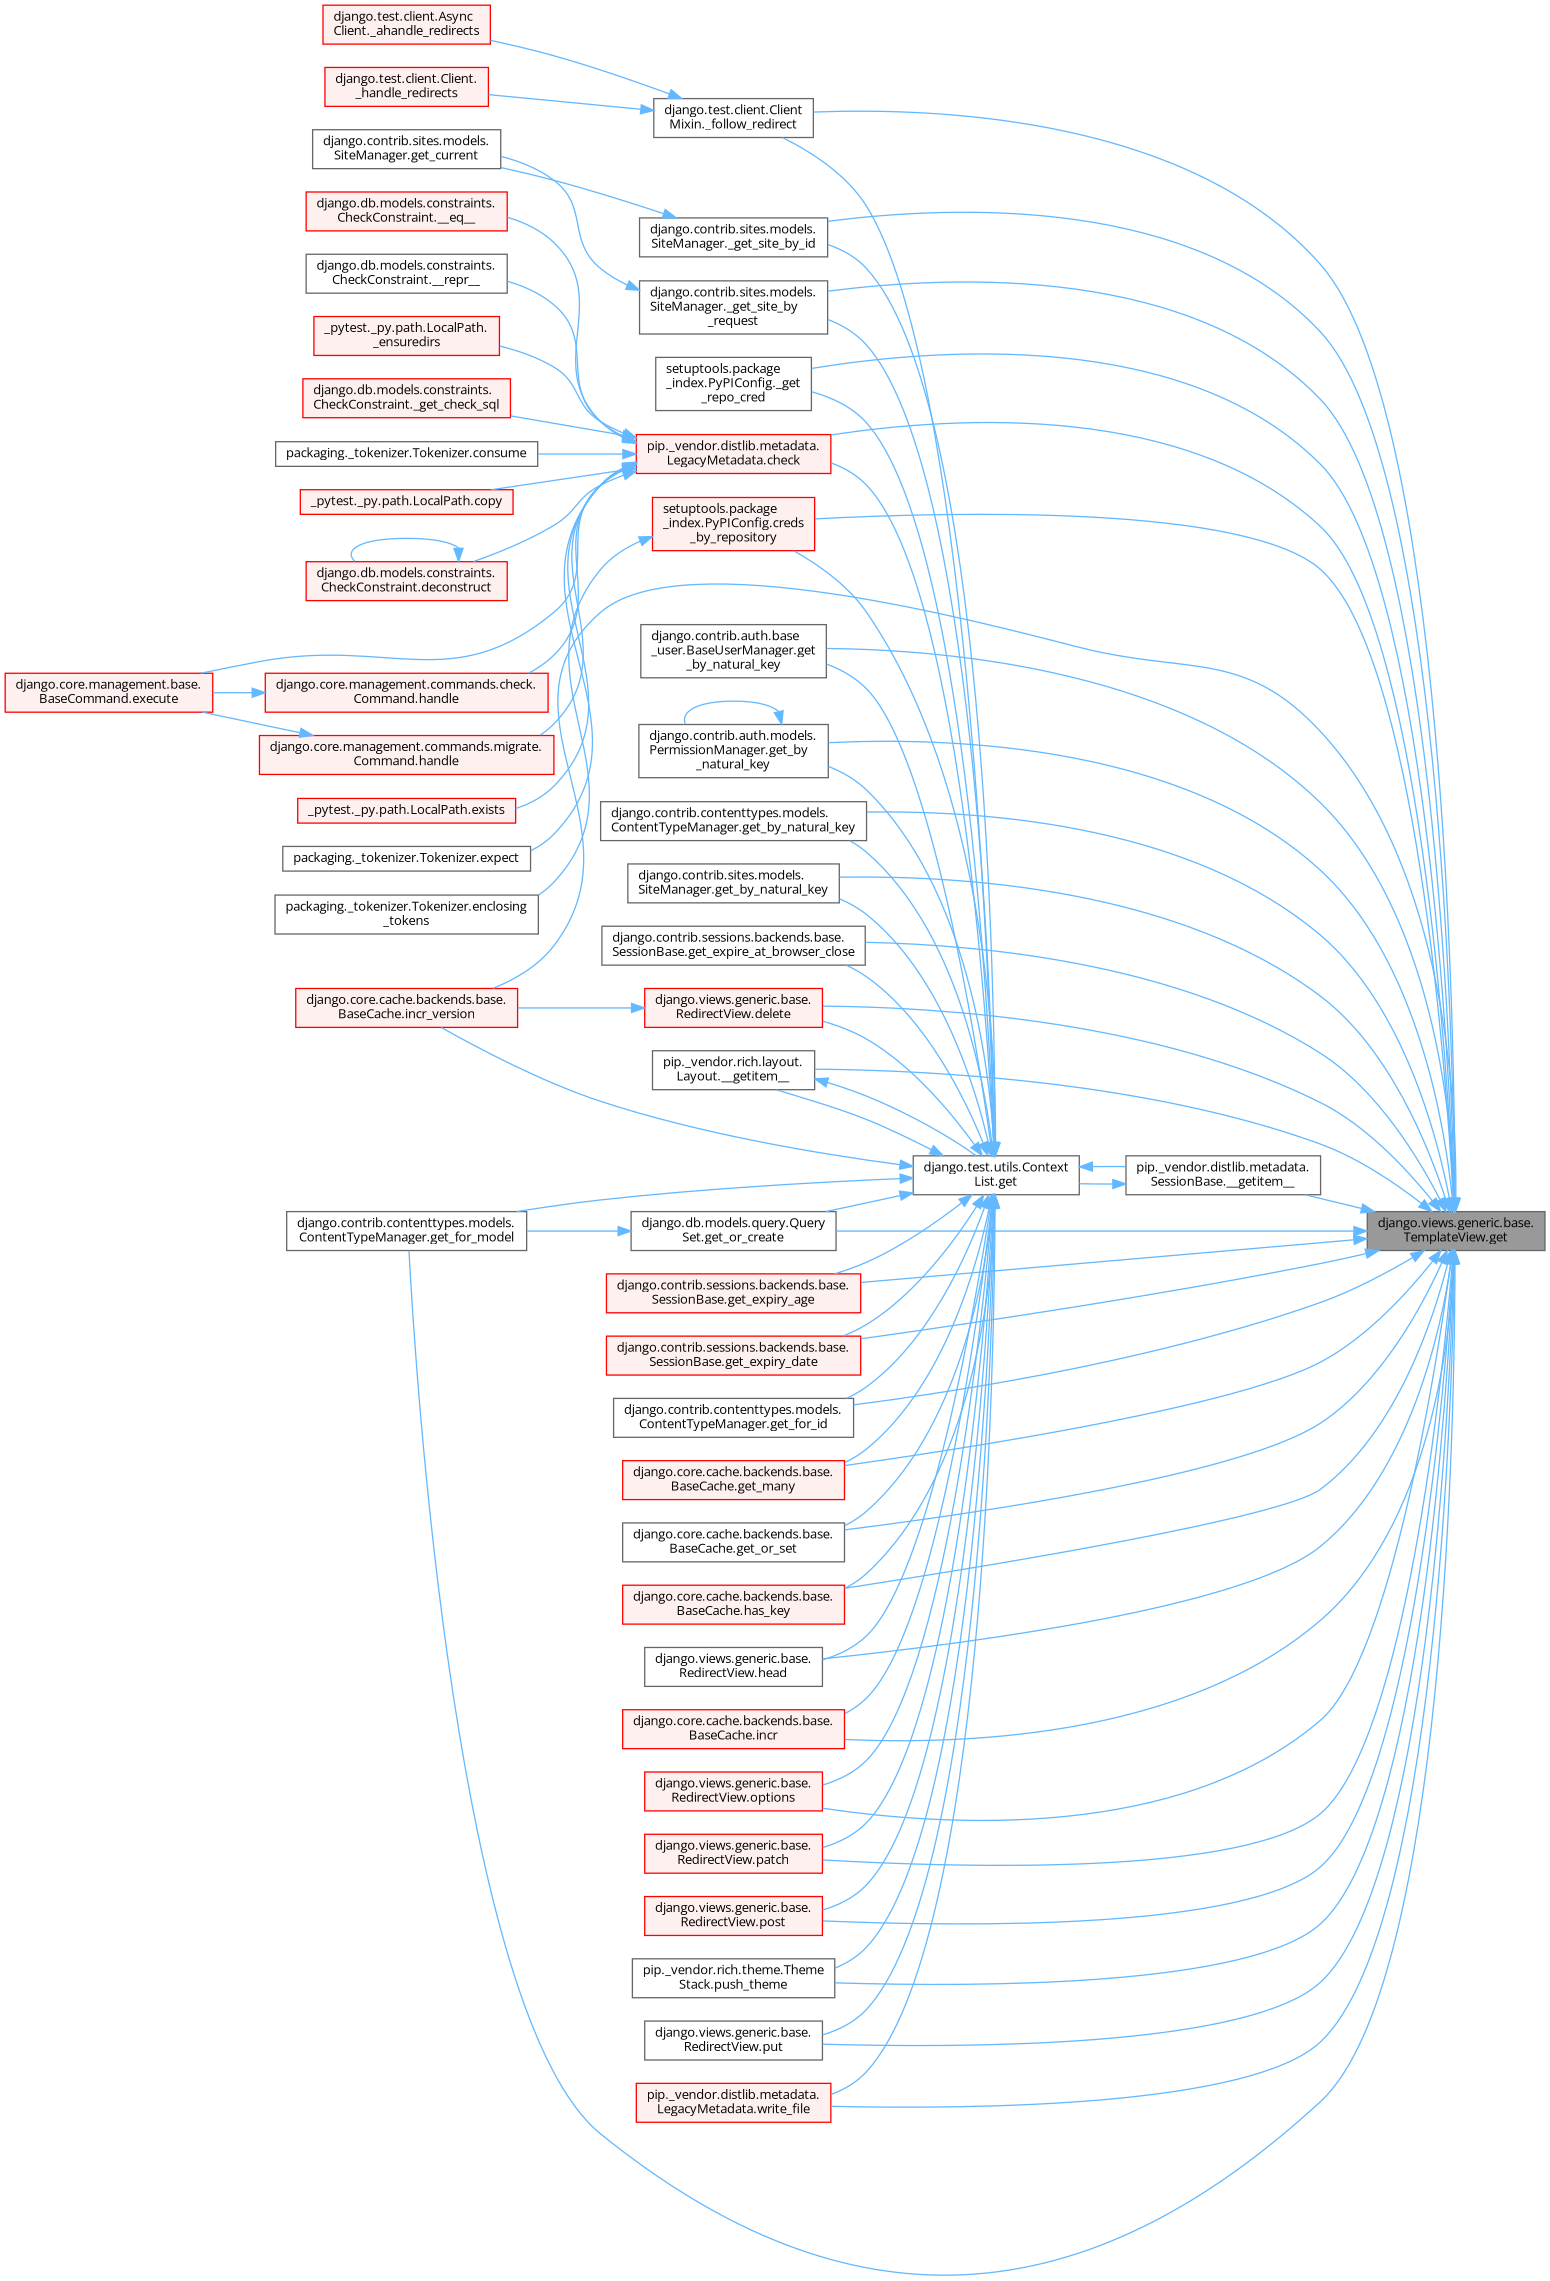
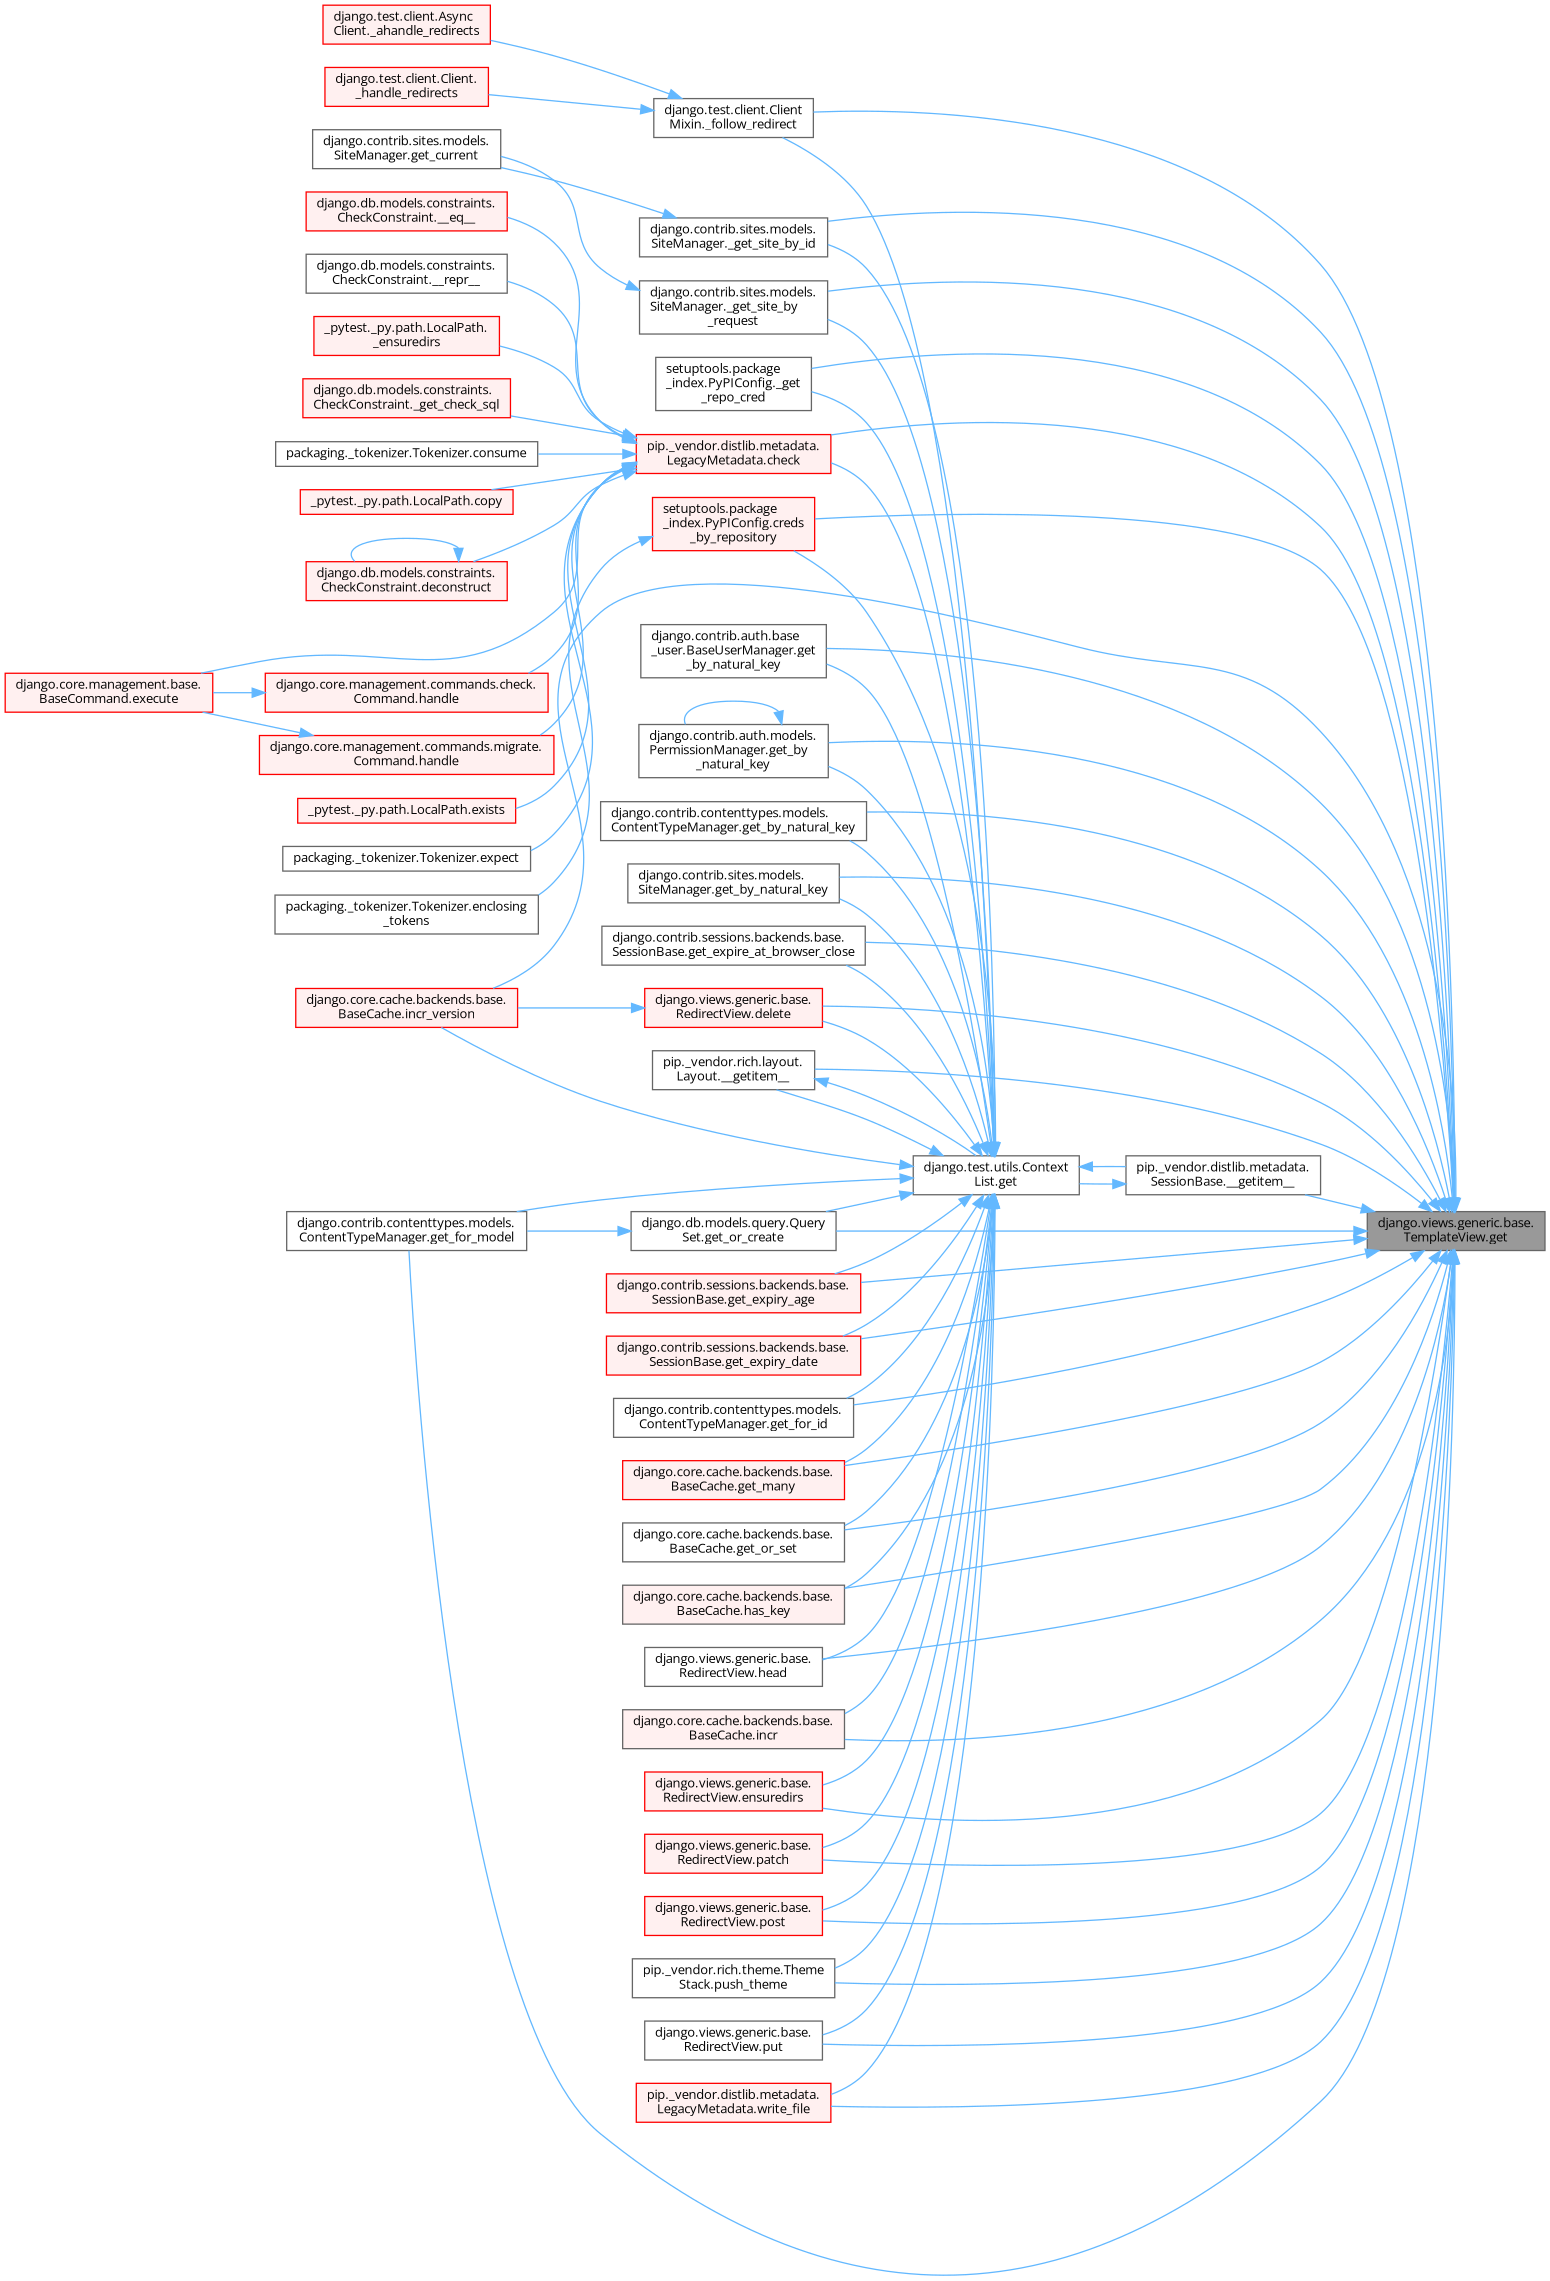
node "django.core.cache.backends.base. BaseCache.has_key": color red -> grey40
node "django.core.cache.backends.base. BaseCache.incr": color red -> grey40
node "django.views.generic.base. RedirectView.options": label "django.views.generic.base. RedirectView.options" -> "django.views.generic.base. RedirectView.ensuredirs"
